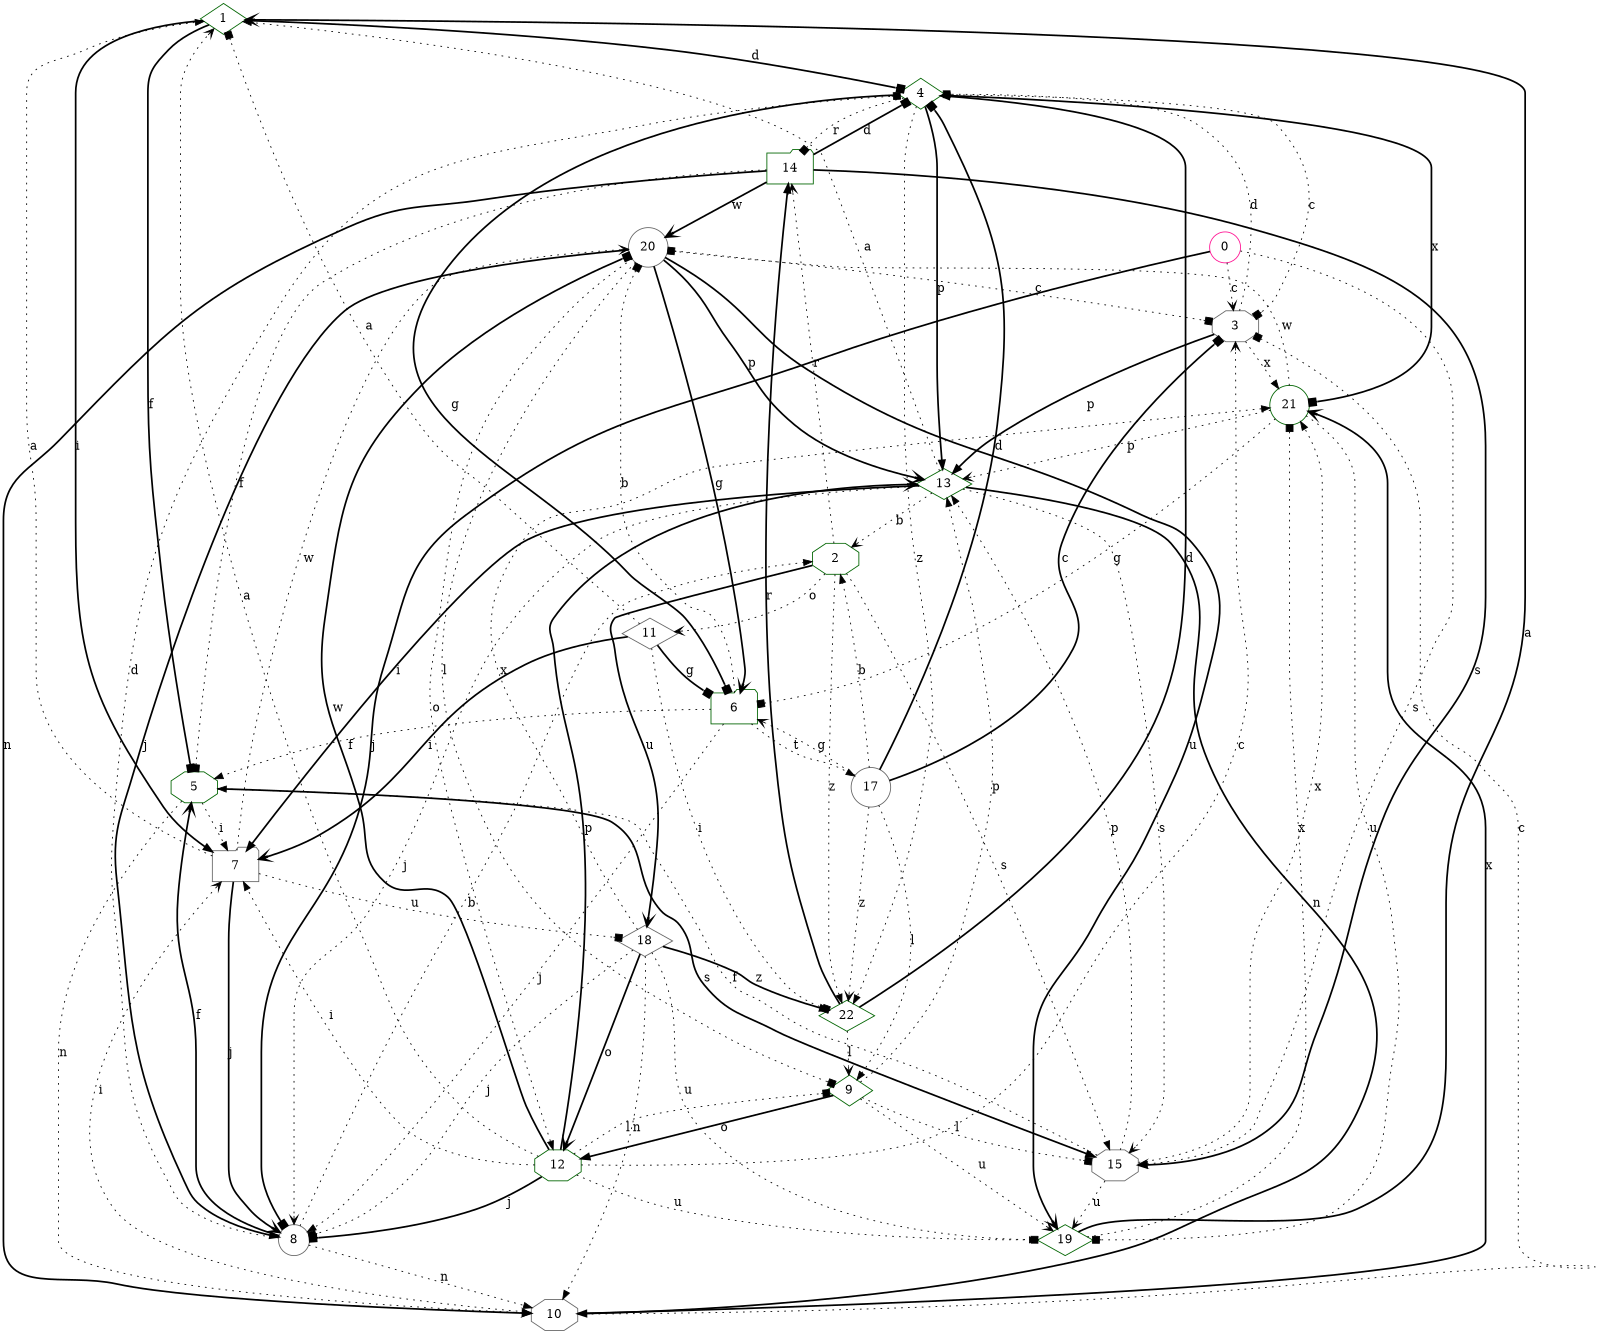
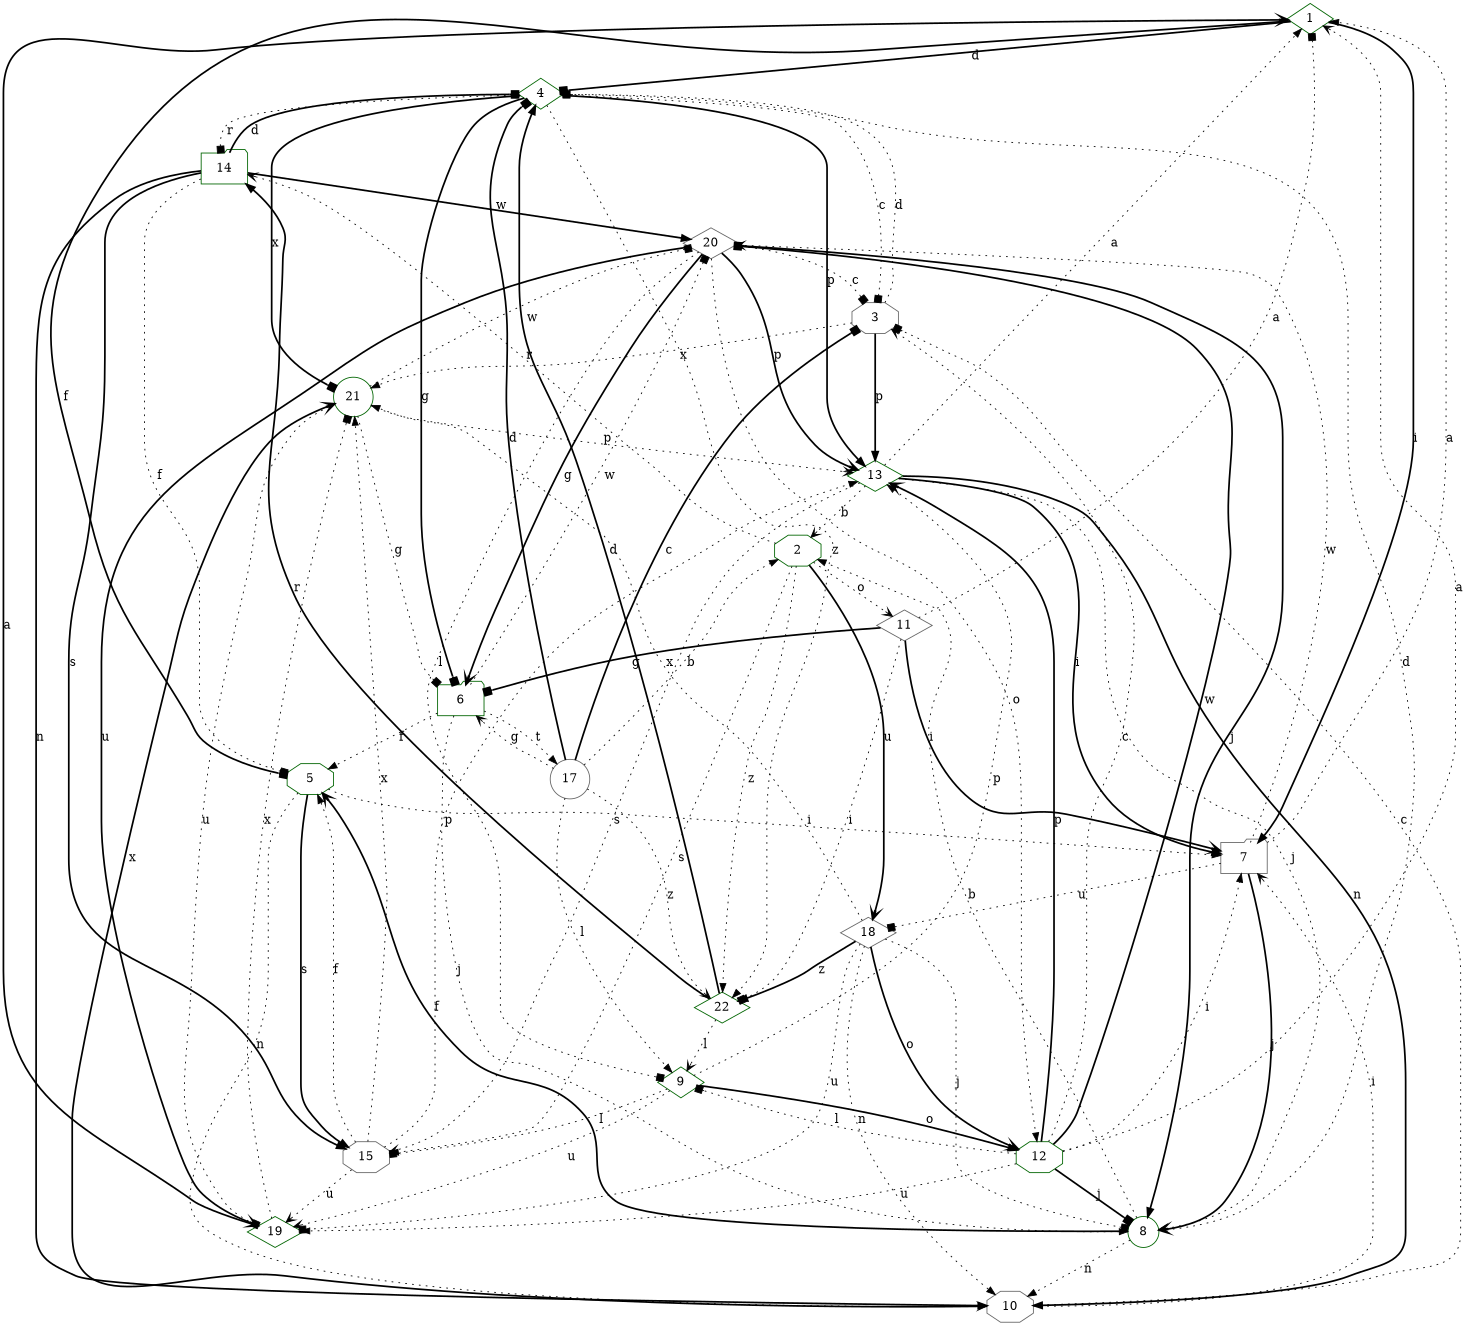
edge "14" -> "20": arrowhead vee -> normal
node "20": shape circle -> diamond
node "0": removed
edge "6" -> "20": label "b" -> "w"
node "8": color gray40 -> darkgreen
